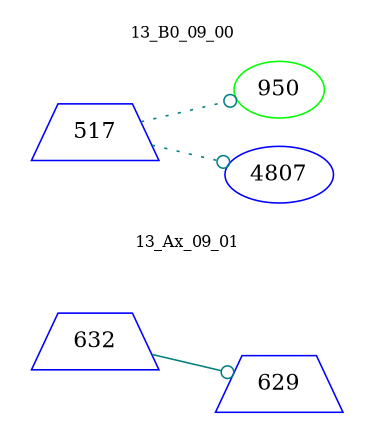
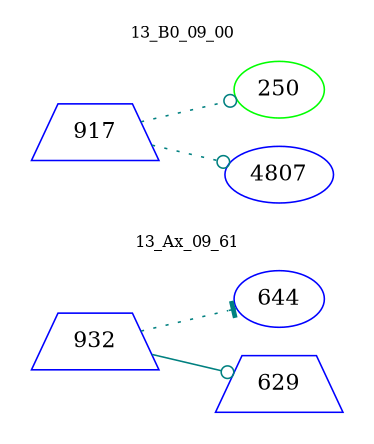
node "950": label "950" -> "250"
node "517": label "517" -> "917"
cluster "13_Ax_09_01": label "13_Ax_09_01" -> "13_Ax_09_61"
node "644": added
node "632": label "632" -> "932"
